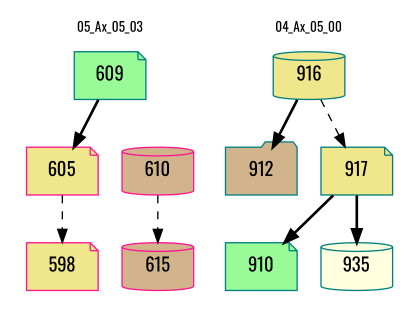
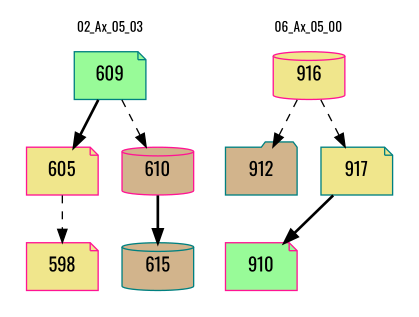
cluster "05_Ax_05_03": label "05_Ax_05_03" -> "02_Ax_05_03"
cluster "04_Ax_05_00": label "04_Ax_05_00" -> "06_Ax_05_00"
node "916": color teal -> deeppink
edge "609" -> "610": added
edge "916" -> "912": style bold -> dashed
edge "610" -> "615": style dashed -> bold
node "615": color deeppink -> teal
node "910": color teal -> deeppink
node "935": removed
